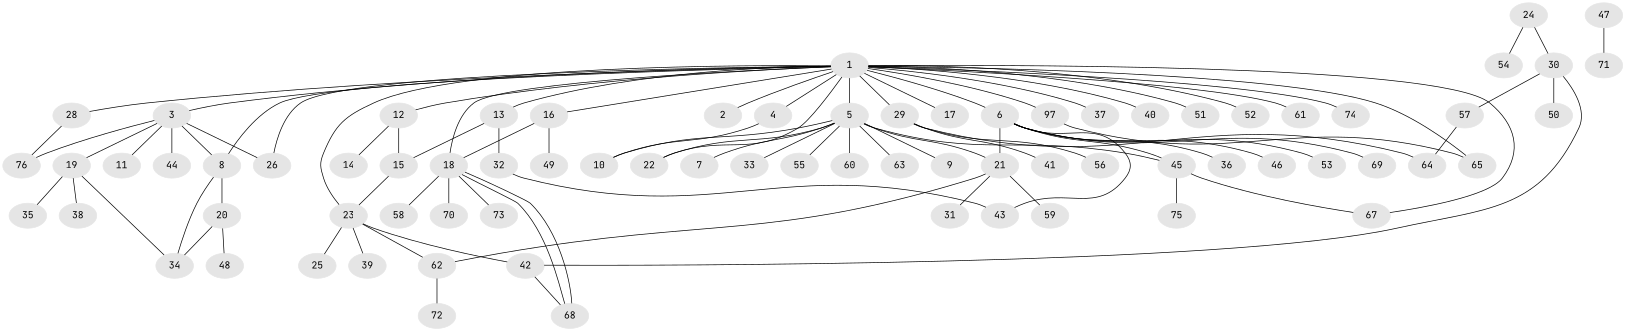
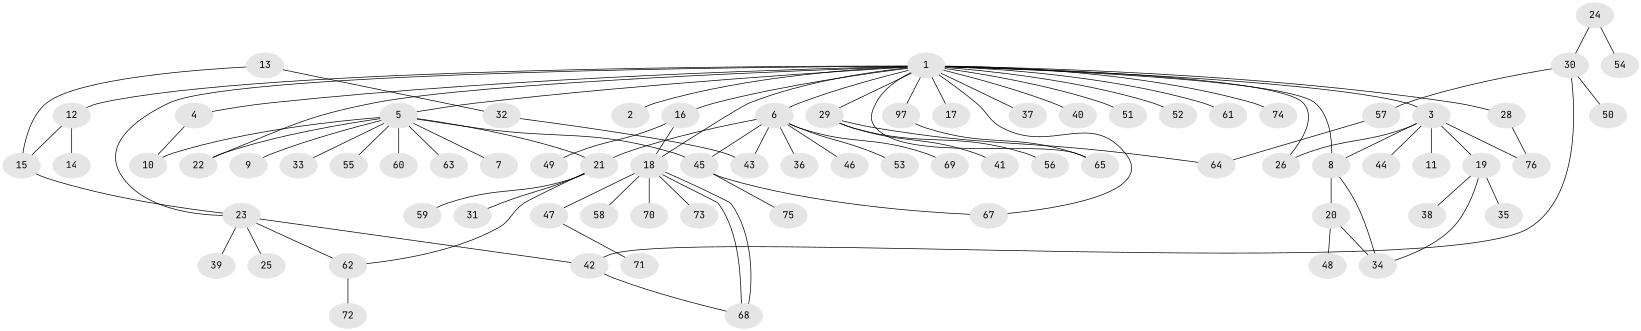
edge "1" -- "13": removed
edge "18" -- "47": added
